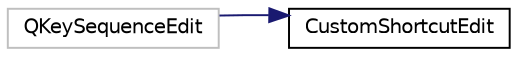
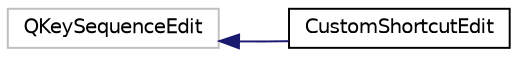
edge "QKeySequenceEdit" -> "CustomShortcutEdit": reversed
